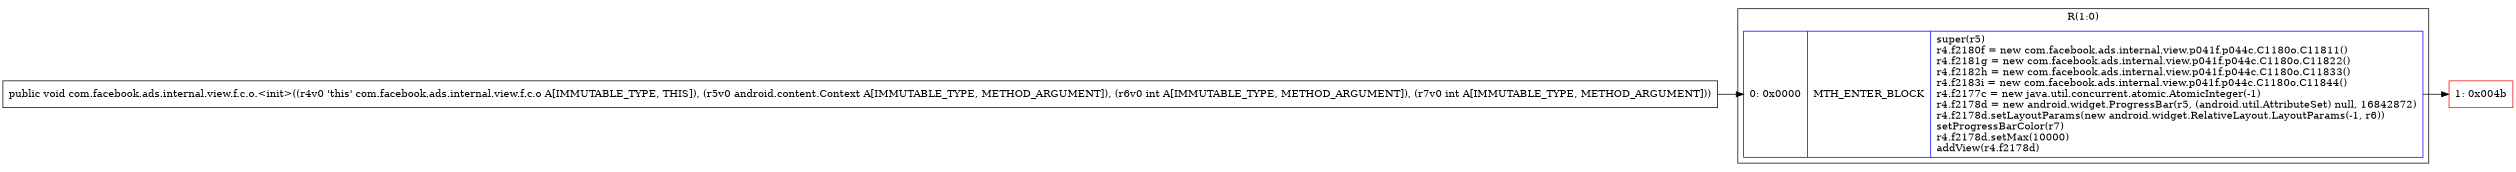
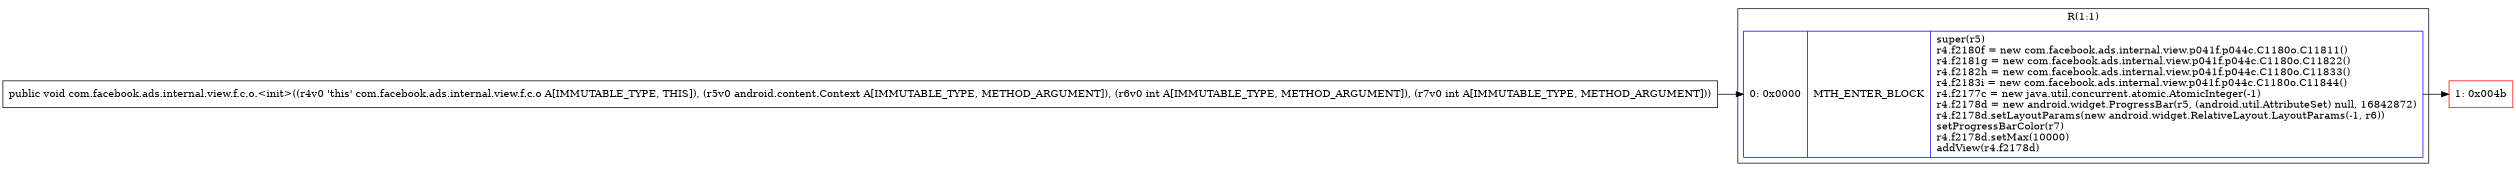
cluster "R(1:0)": label "R(1:0)" -> "R(1:1)"
